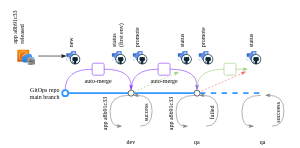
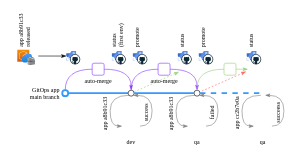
node "app a8b91c33 released": moved (18, 27) -> (24, 30)
node "new": removed
node "GitOps repomain branch": label "GitOps repomain branch" -> "GitOps appmain branch"
node "app cc2b7e0a": added
